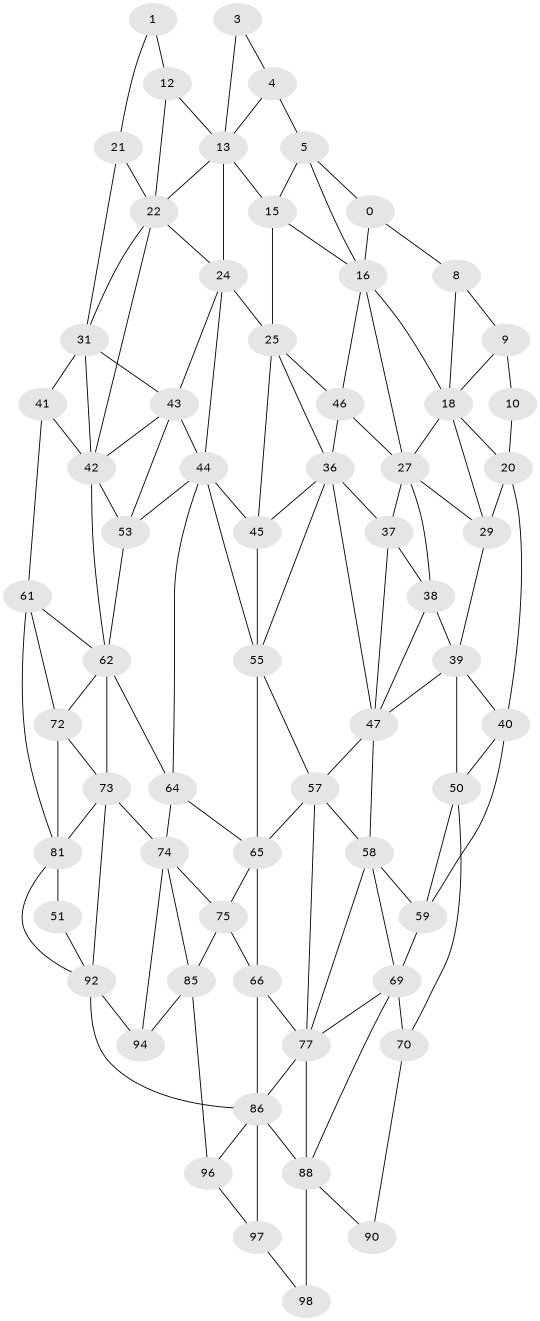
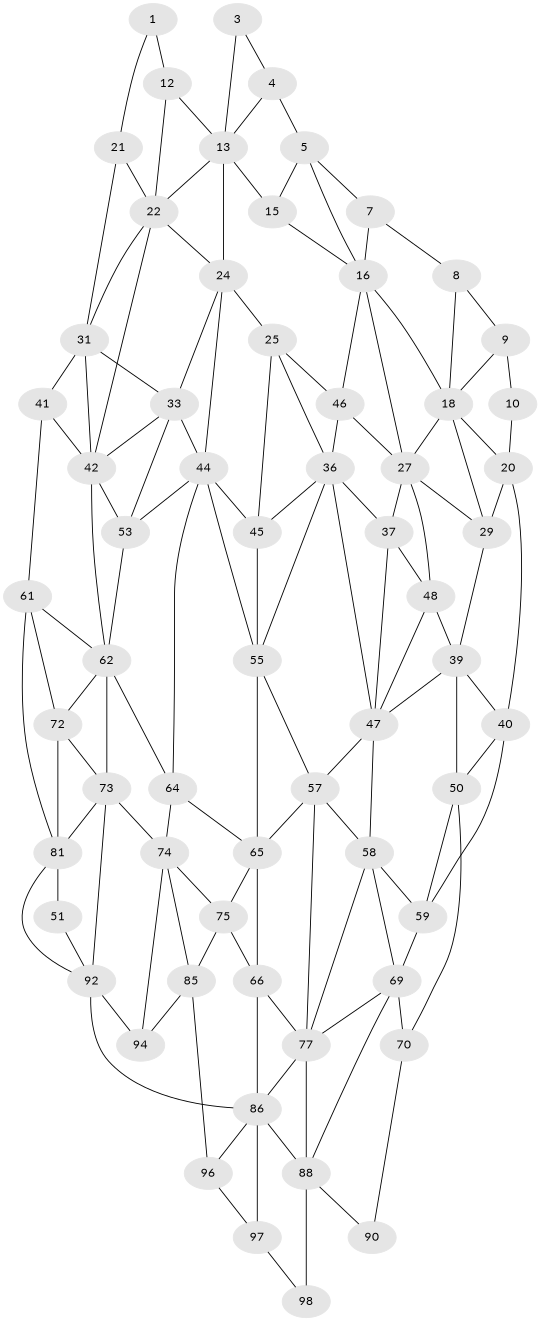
node "0": label "0" -> "7"
edge "15" -- "25": removed
node "43": label "43" -> "33"
node "38": label "38" -> "48"
